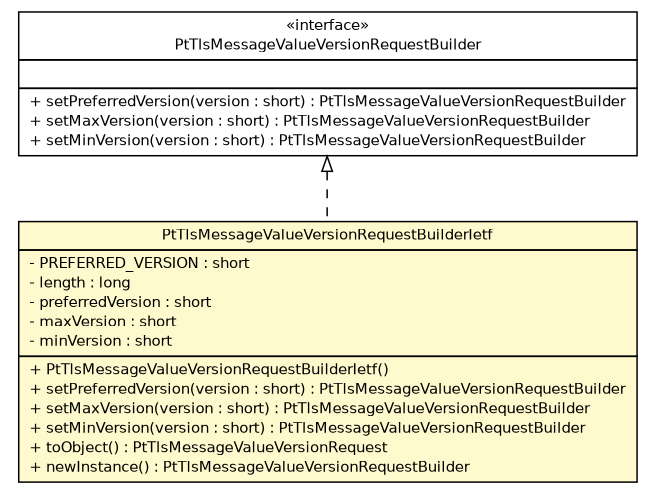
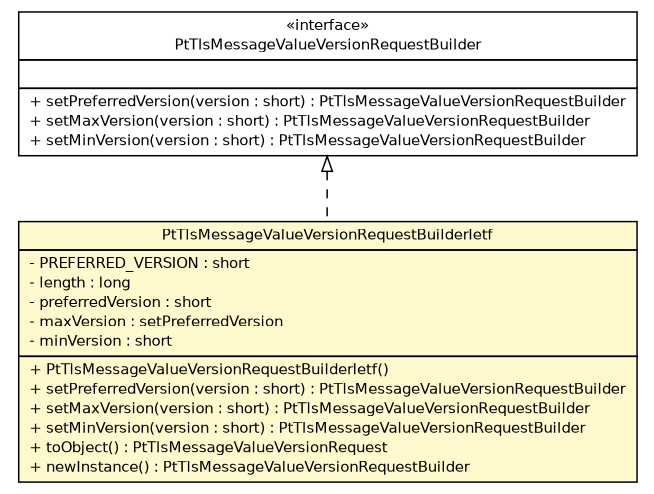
node "PtTlsMessageValueVersionRequestBuilderIetf": text "- maxVersion : short" -> "- maxVersion : setPreferredVersion"
